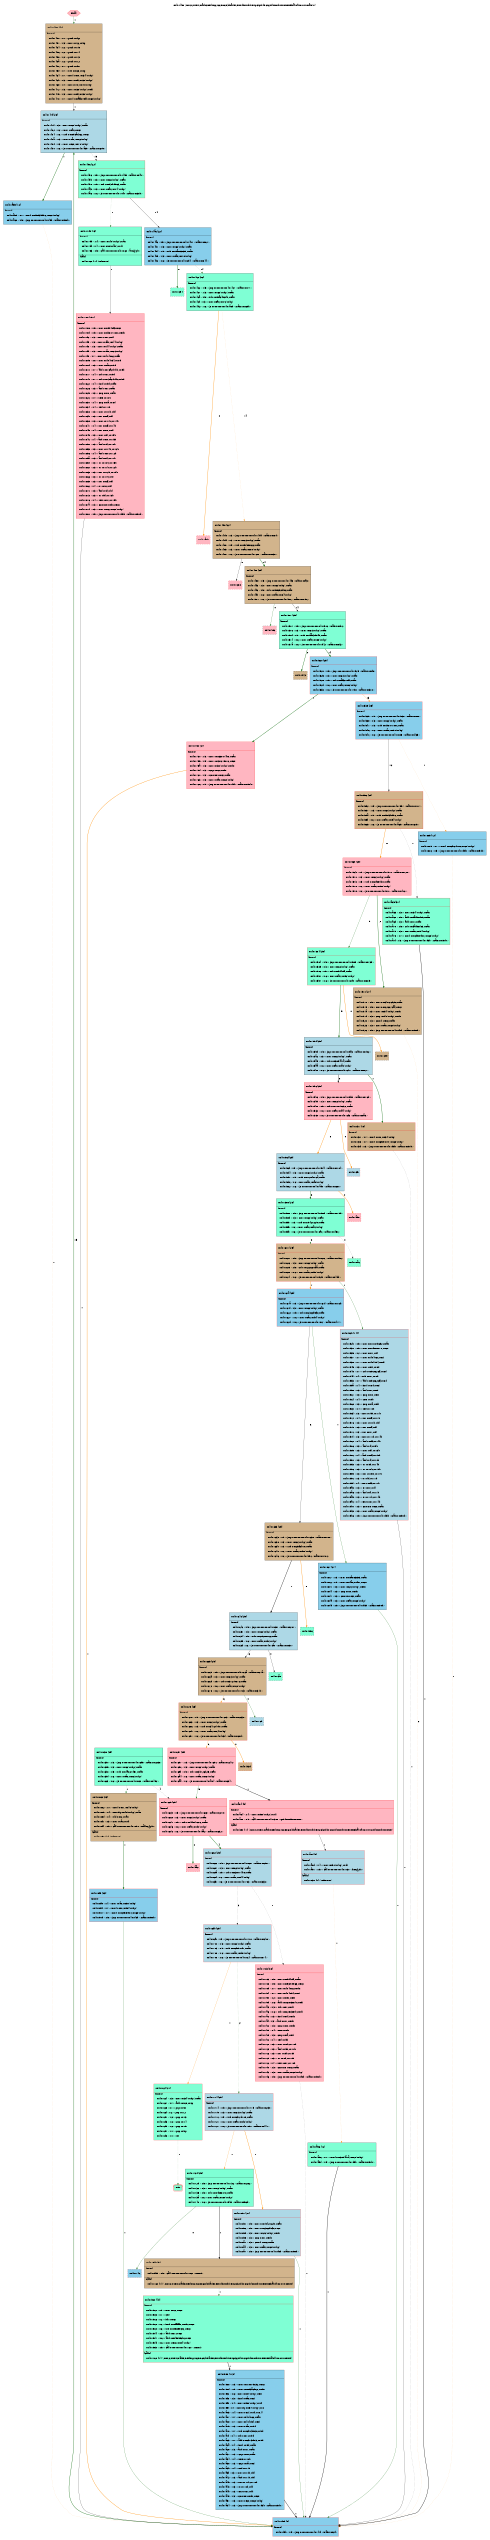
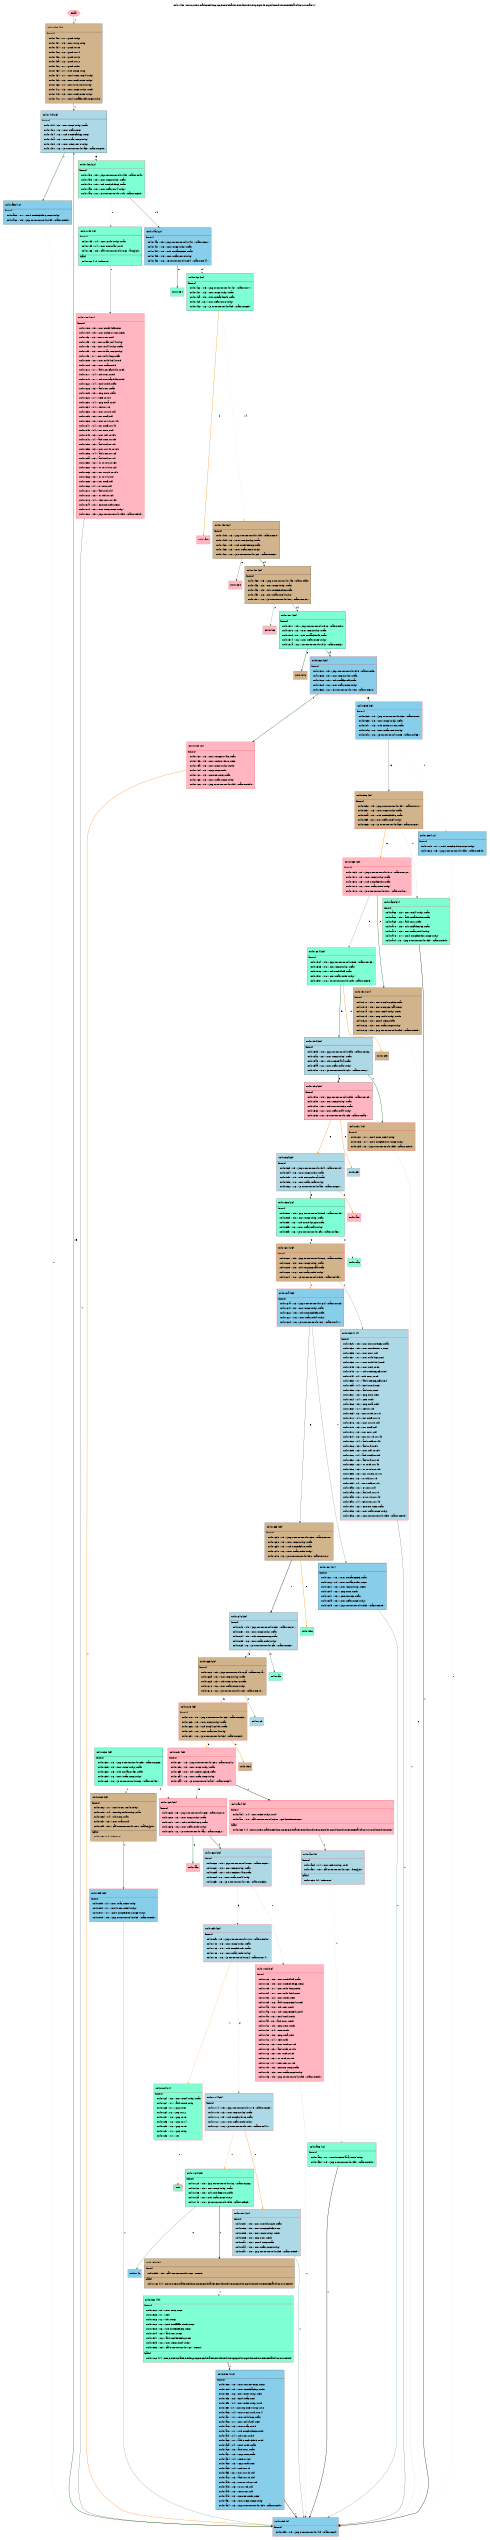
node "0x4015b6 [25]": color red -> black
